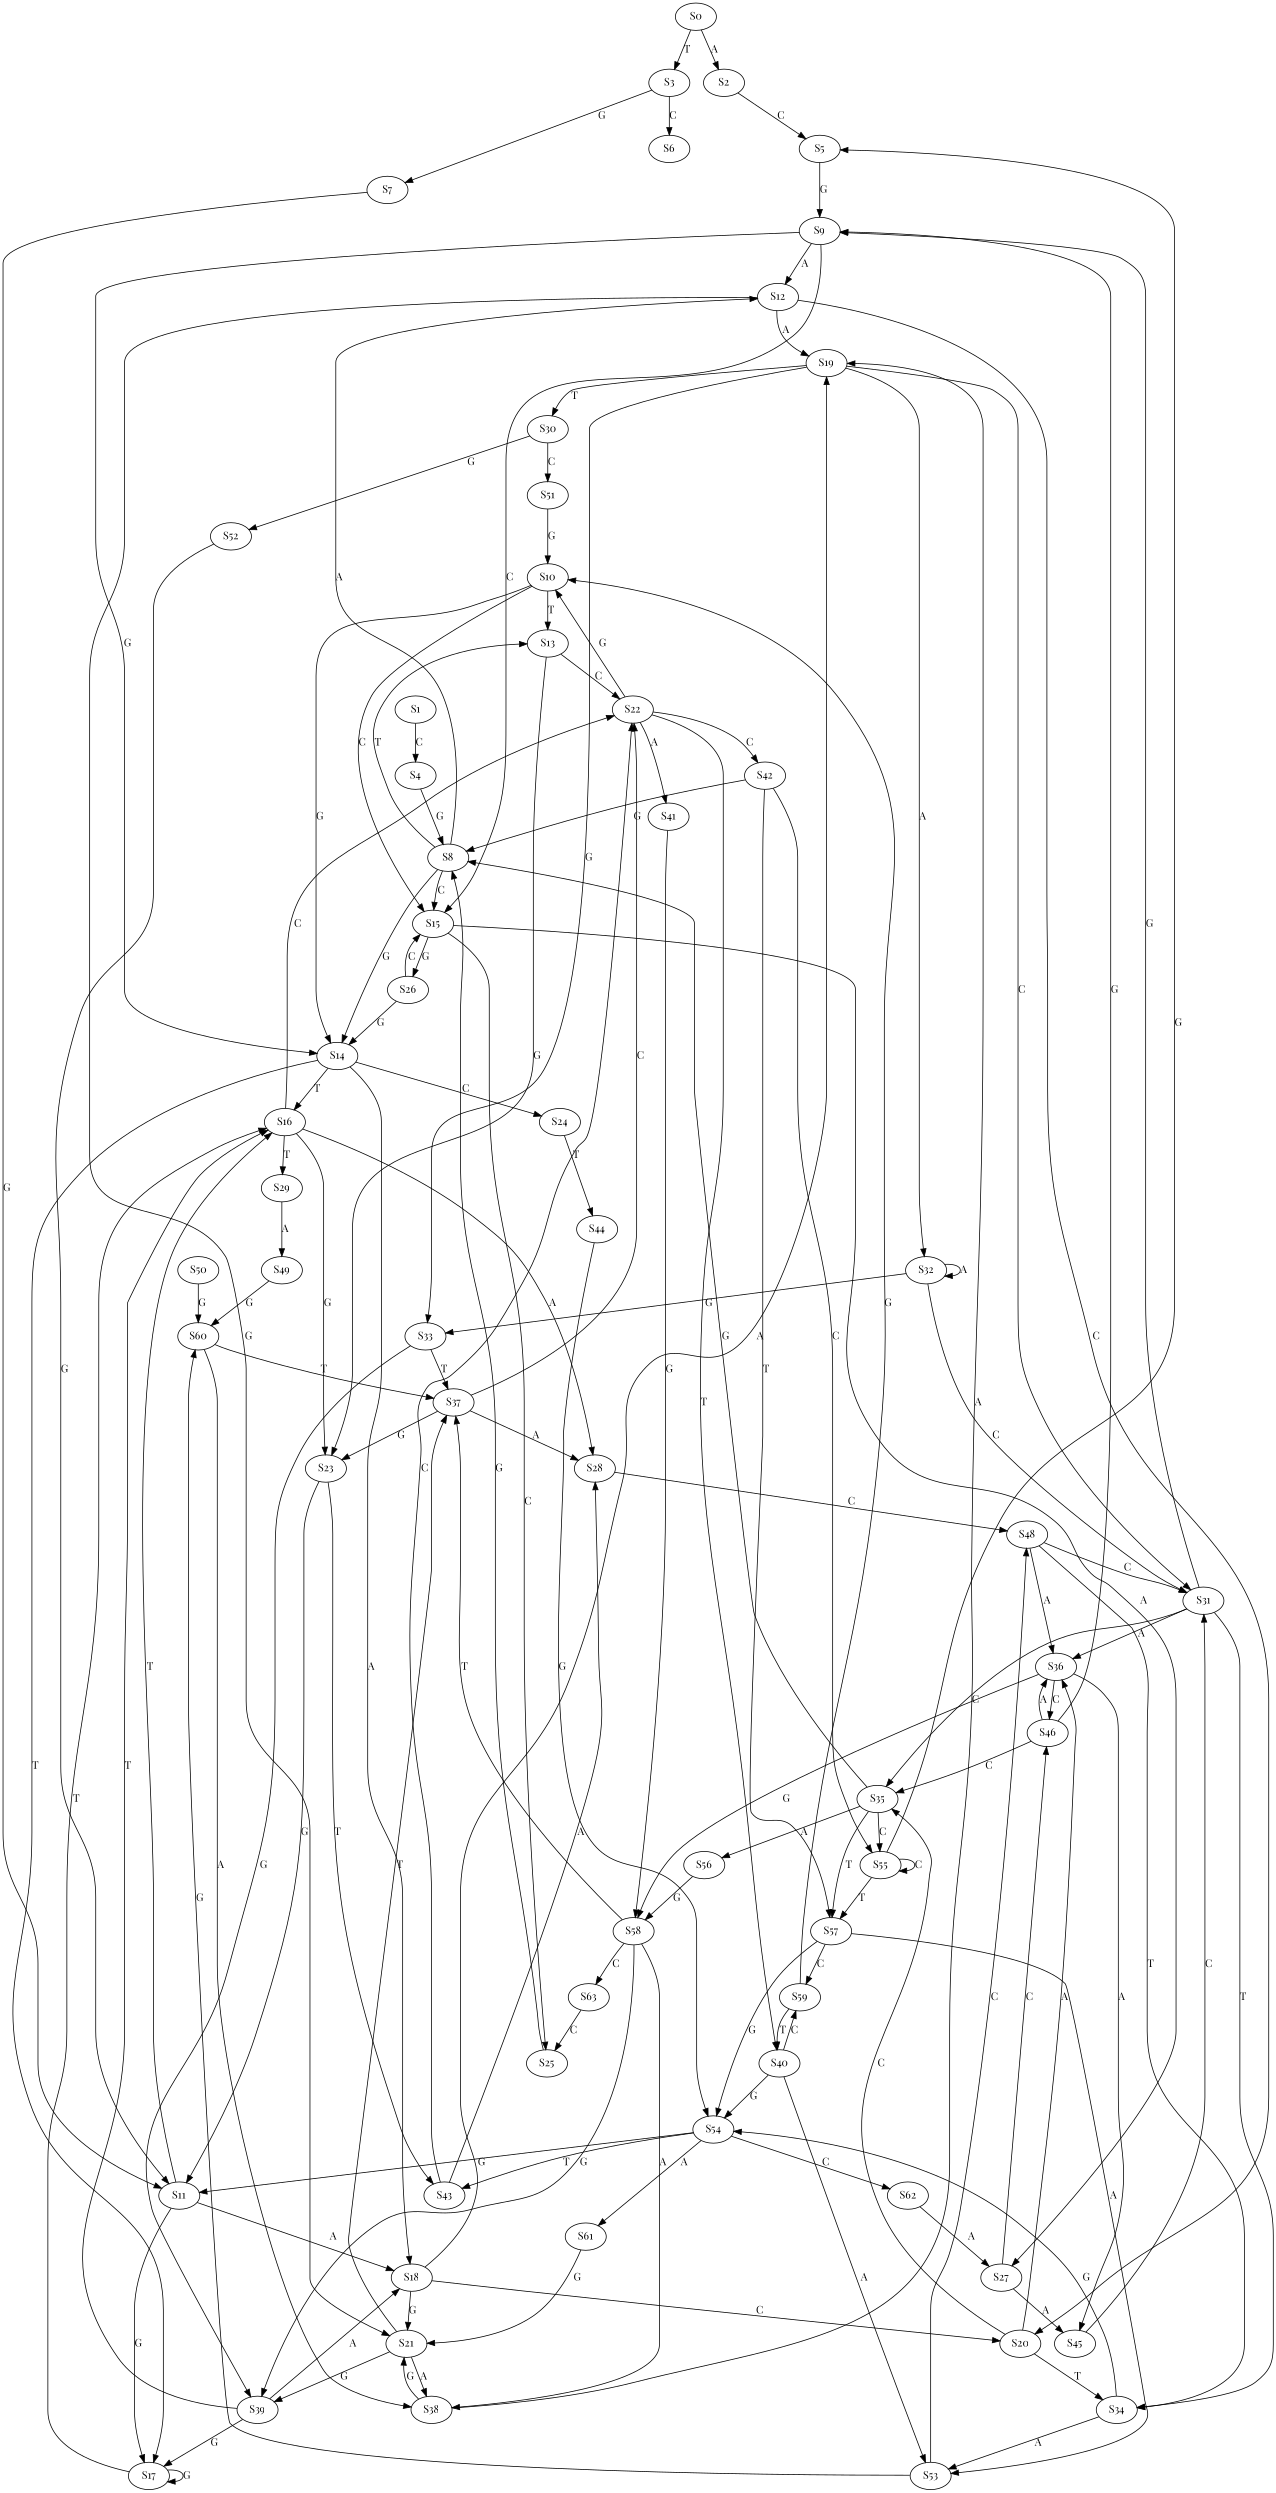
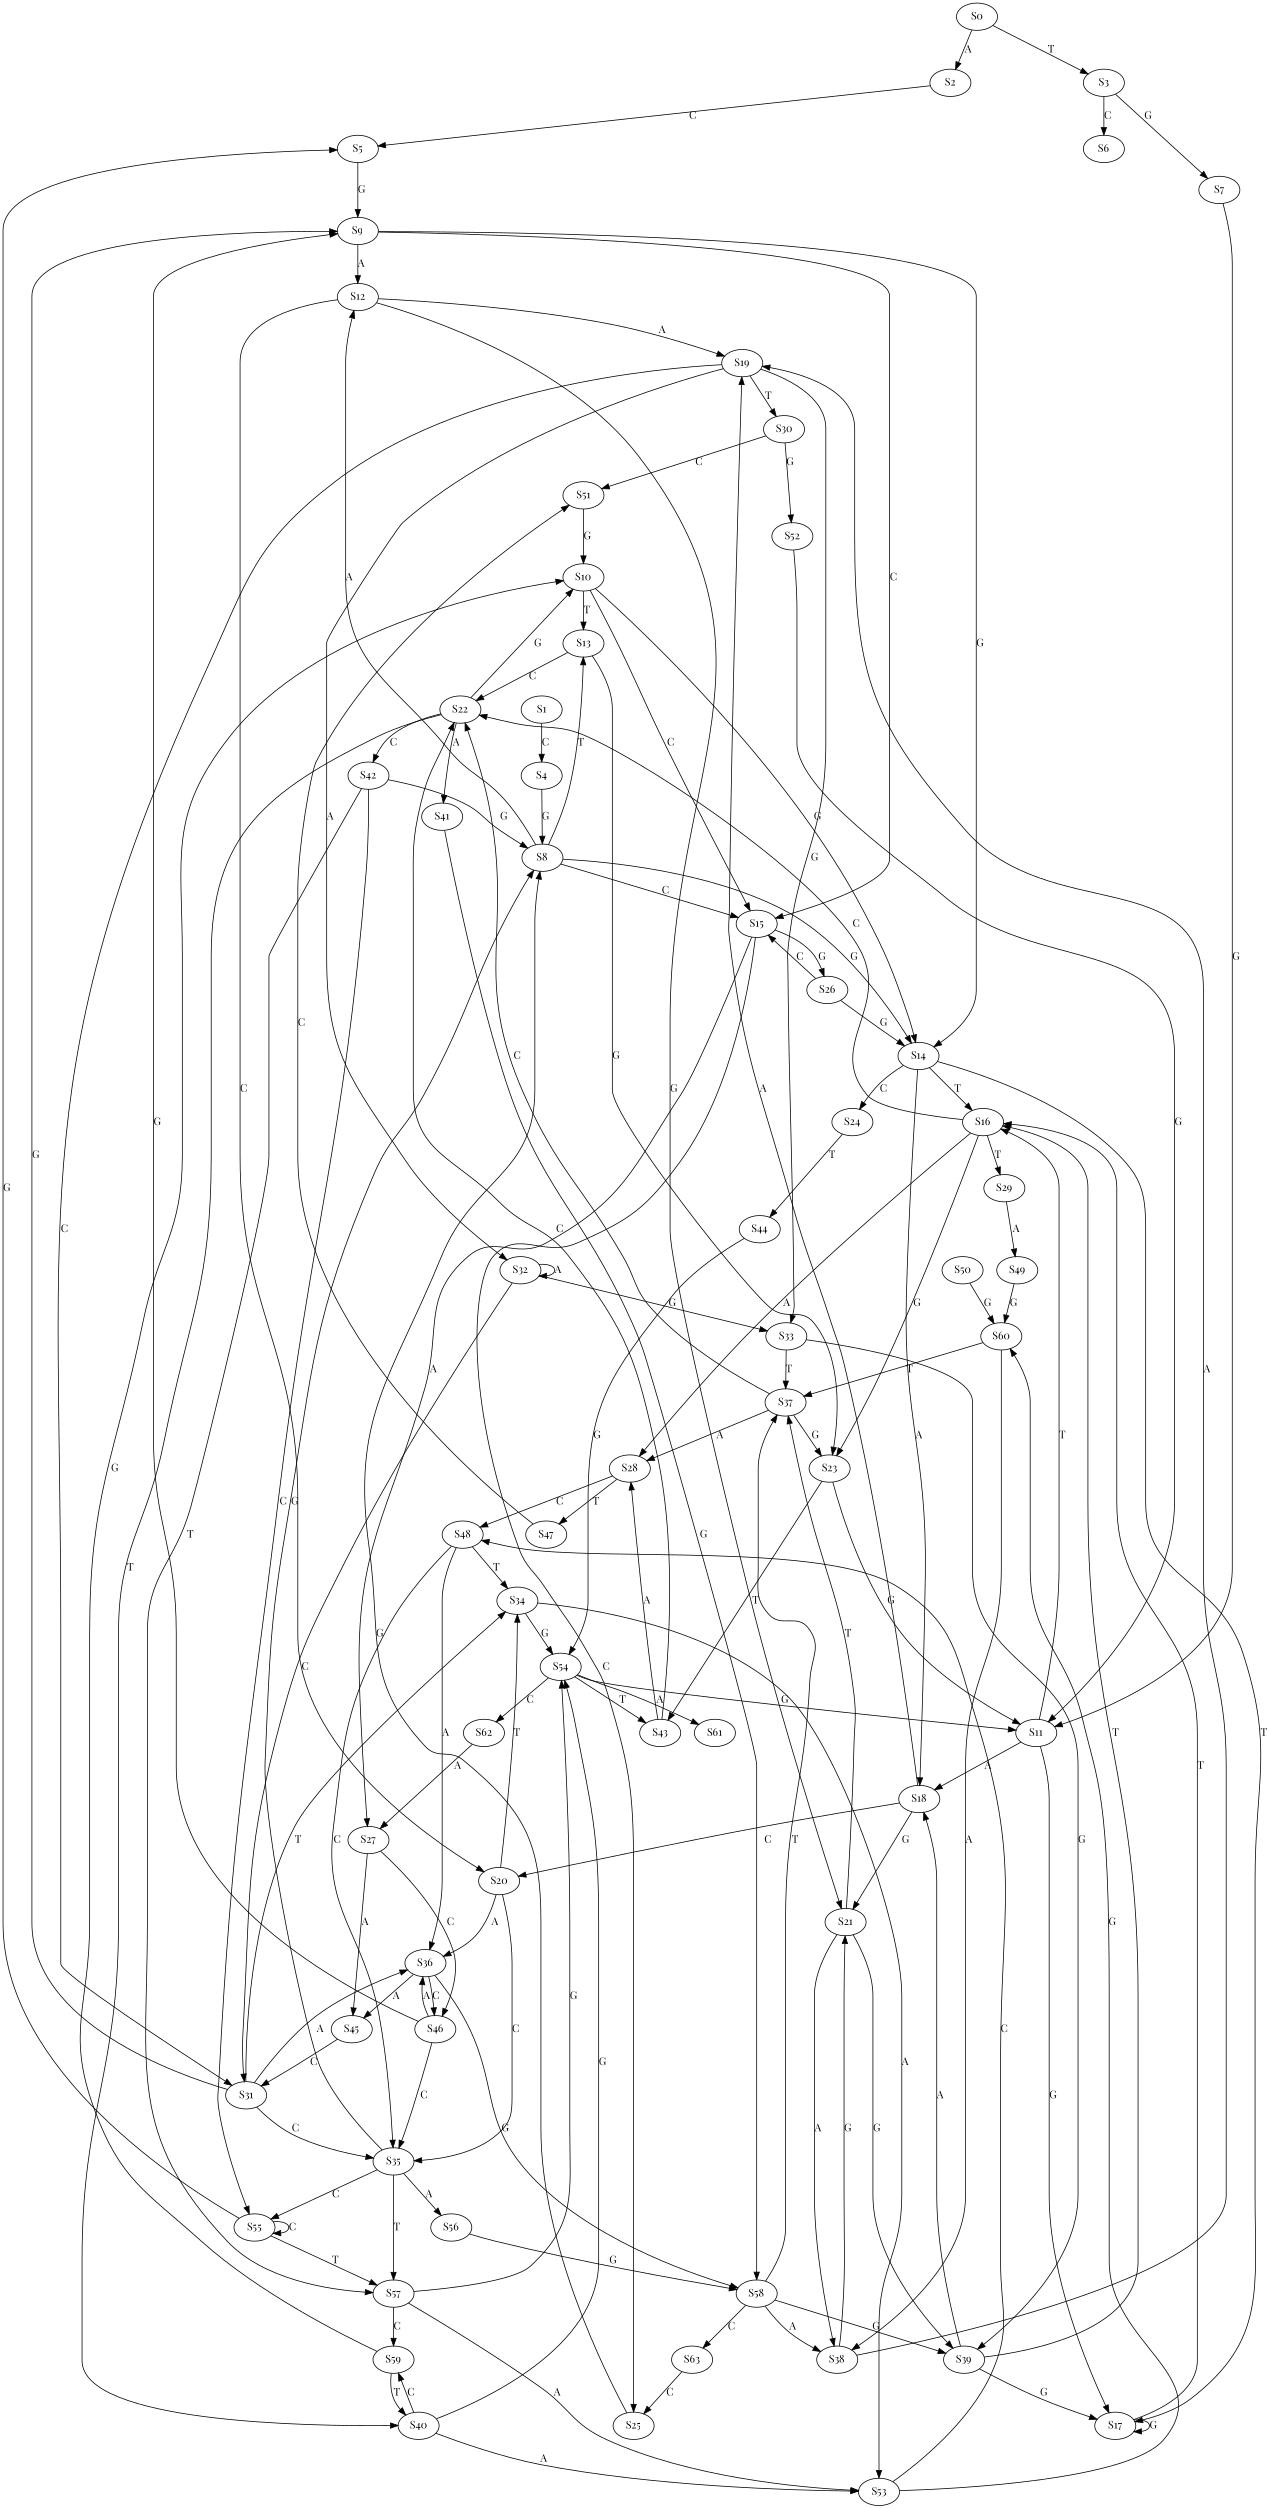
node "S47": added
edge "S48" -> "S31": now "S48" -> "S35"
edge "S61" -> "S21": removed, label "G"
